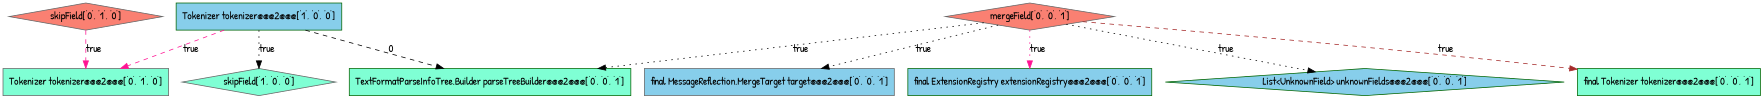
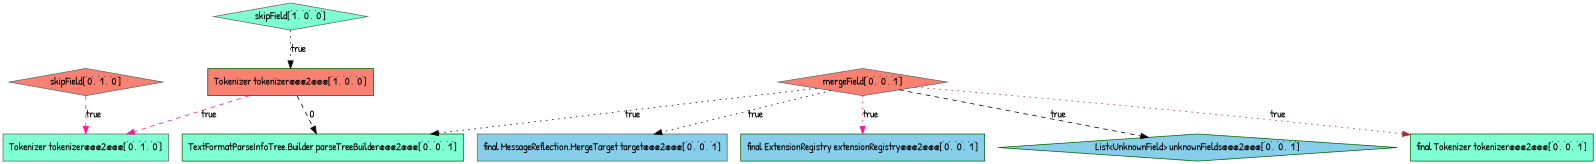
node "Tokenizer tokenizer@@@2@@@['1', '0', '0']": fillcolor skyblue -> salmon
edge "mergeField['0', '0', '1']" -> "final Tokenizer tokenizer@@@2@@@['0', '0', '1']": style dashed -> dotted
edge "Tokenizer tokenizer@@@2@@@['1', '0', '0']" -> "skipField['1', '0', '0']": reversed
edge "mergeField['0', '0', '1']" -> "List<UnknownField> unknownFields@@@2@@@['0', '0', '1']": style dotted -> dashed
